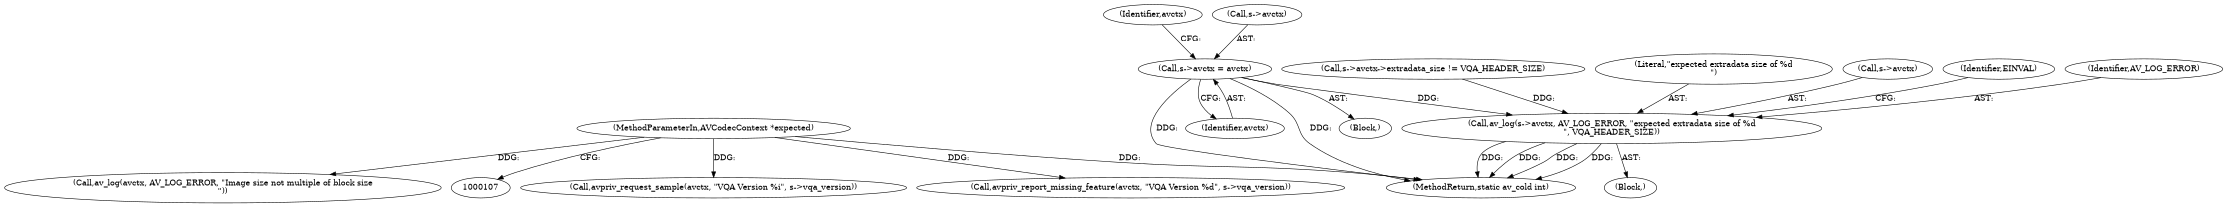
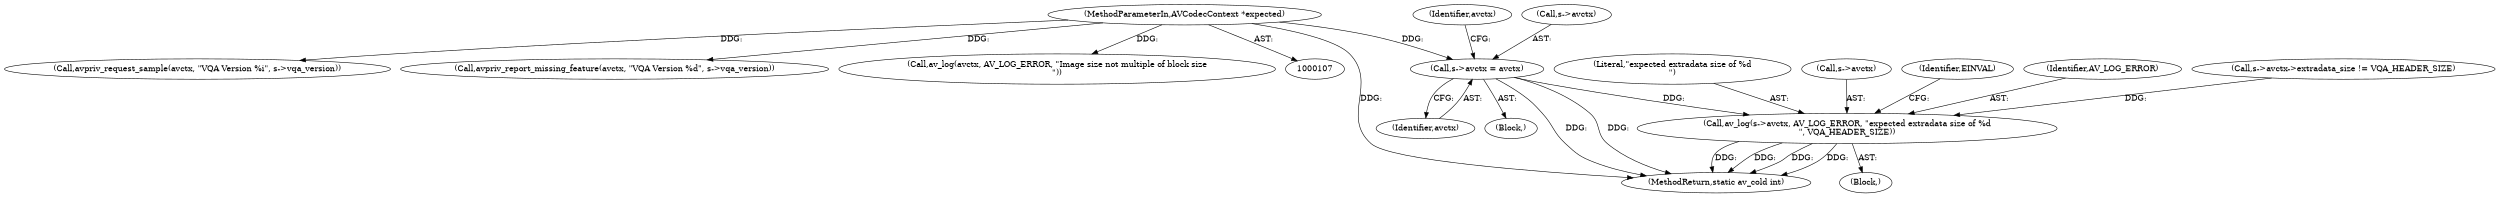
edge "(MethodParameterIn,AVCodecContext *expected)" -> "(Call,s->avctx = avctx)": added, label "DDG:"
edge "(MethodParameterIn,AVCodecContext *expected)" -> "1000107": label "CFG: " -> "AST: "
